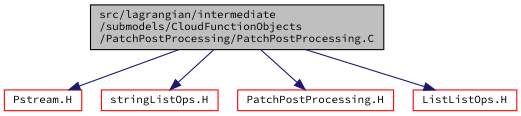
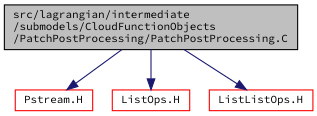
node "stringListOps.H": removed
node "PatchPostProcessing.H": label "PatchPostProcessing.H" -> "ListOps.H"
